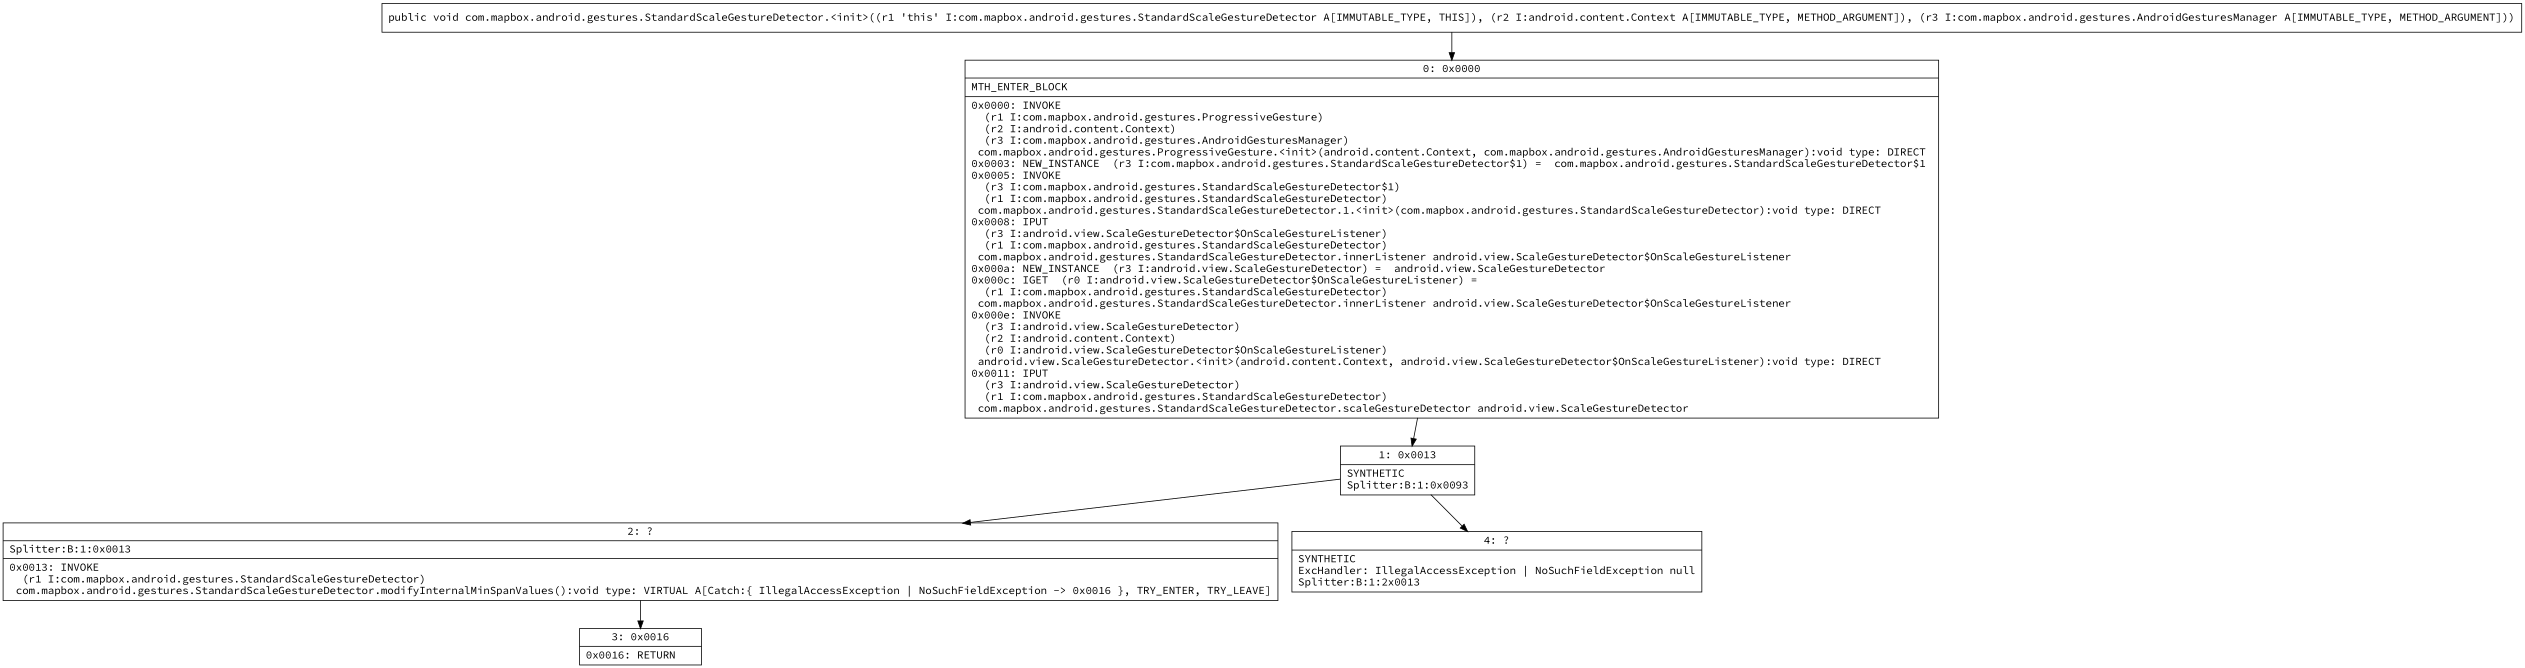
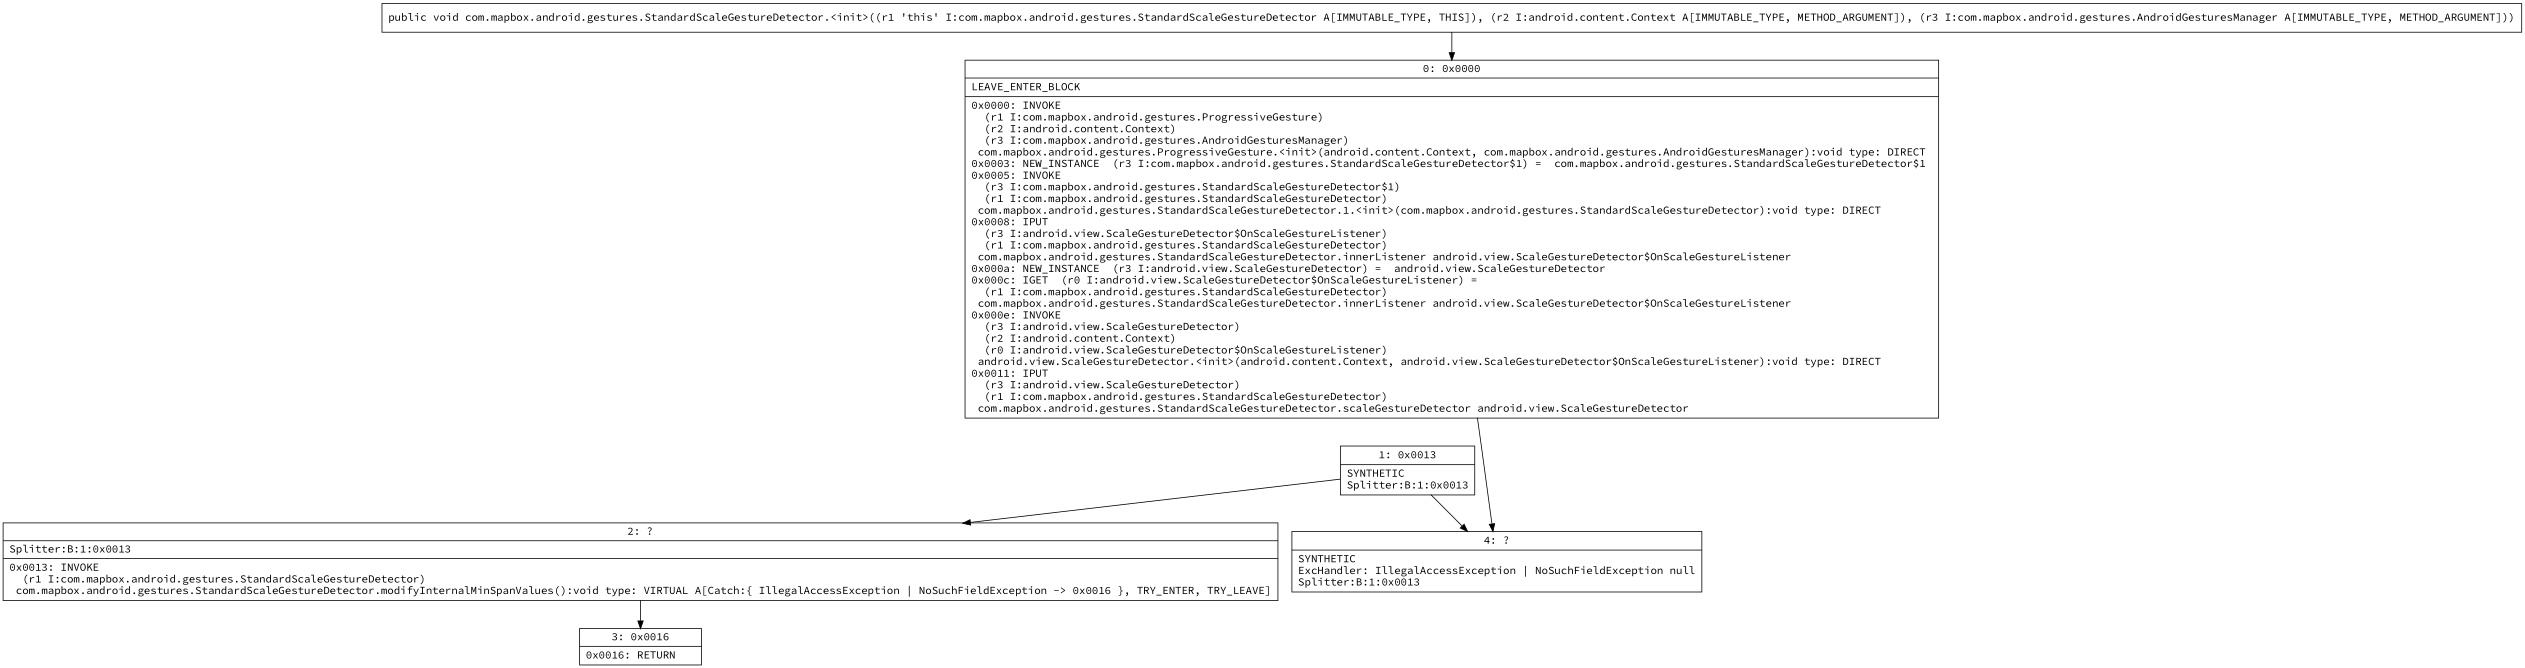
node "0: 0x0000": text "MTH_ENTER_BLOCK" -> "LEAVE_ENTER_BLOCK"
edge "0: 0x0000" -> "1: 0x0013": now "0: 0x0000" -> "4: ?"
node "1: 0x0013": text "Splitter:B:1:0x0093" -> "Splitter:B:1:0x0013"
node "4: ?": text "Splitter:B:1:2x0013" -> "Splitter:B:1:0x0013"
